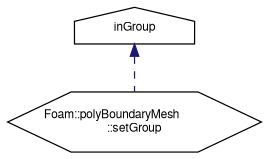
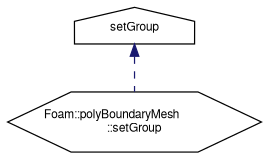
node "inGroup": label "inGroup" -> "setGroup"
